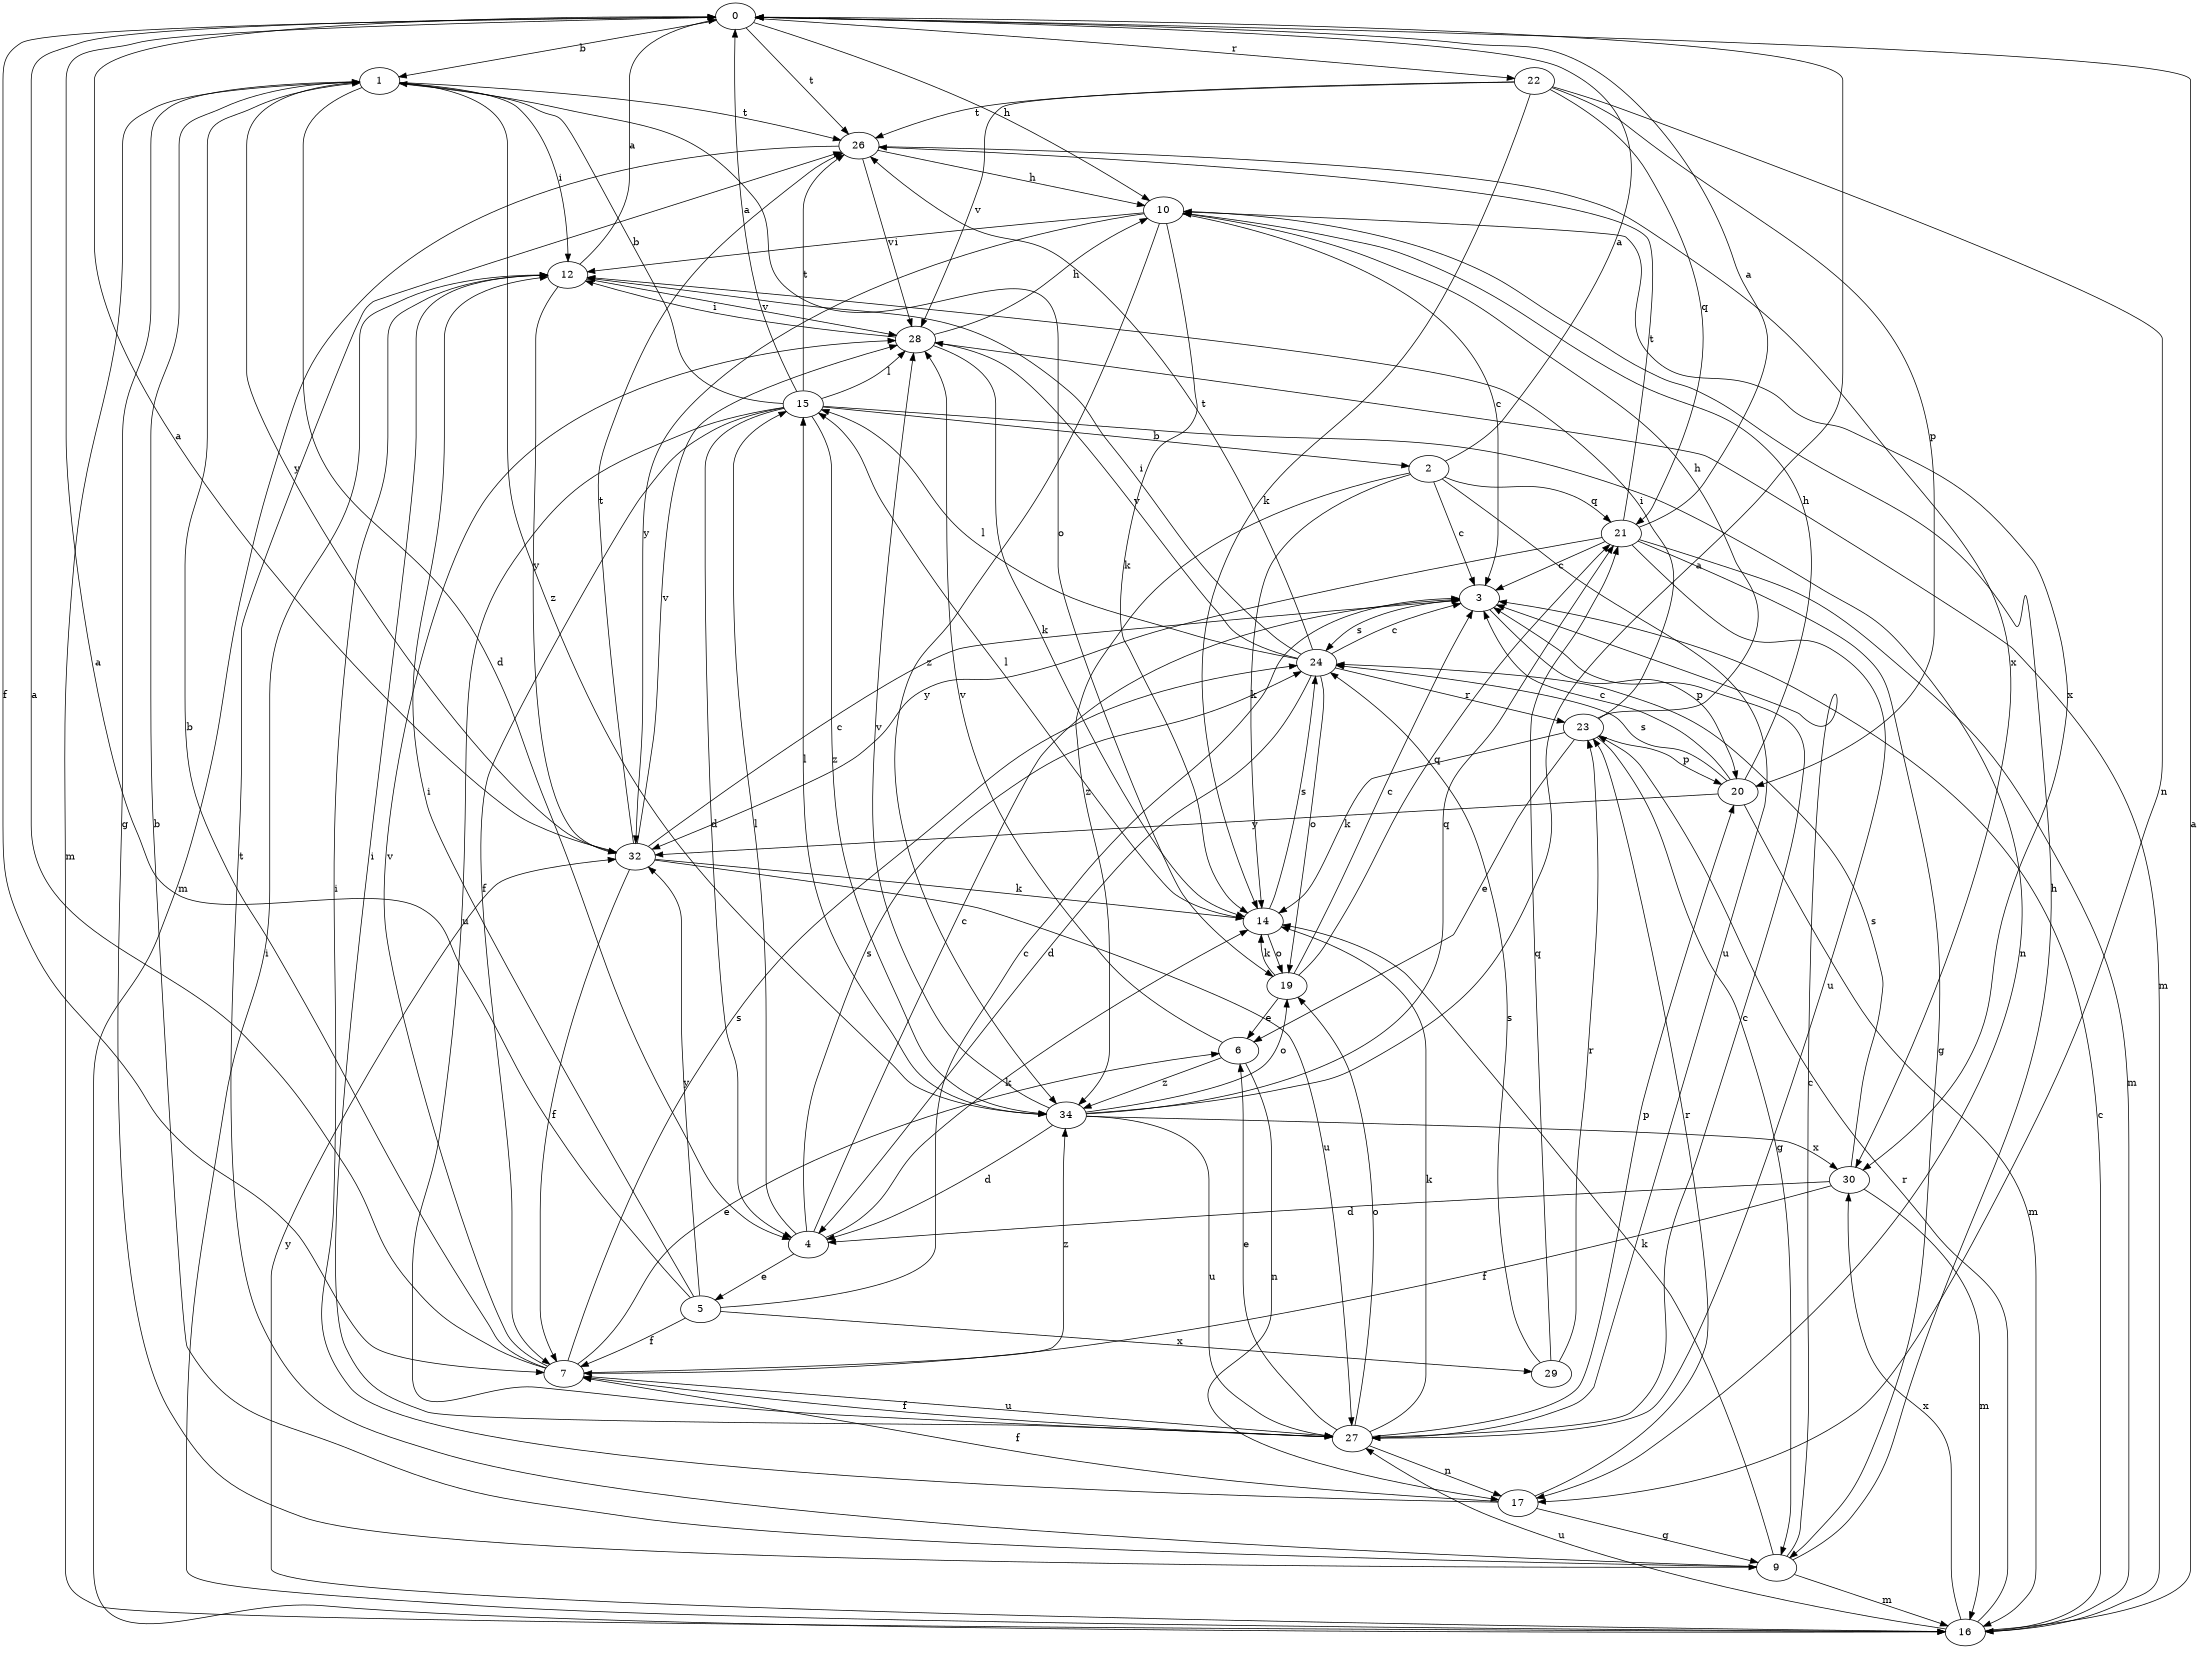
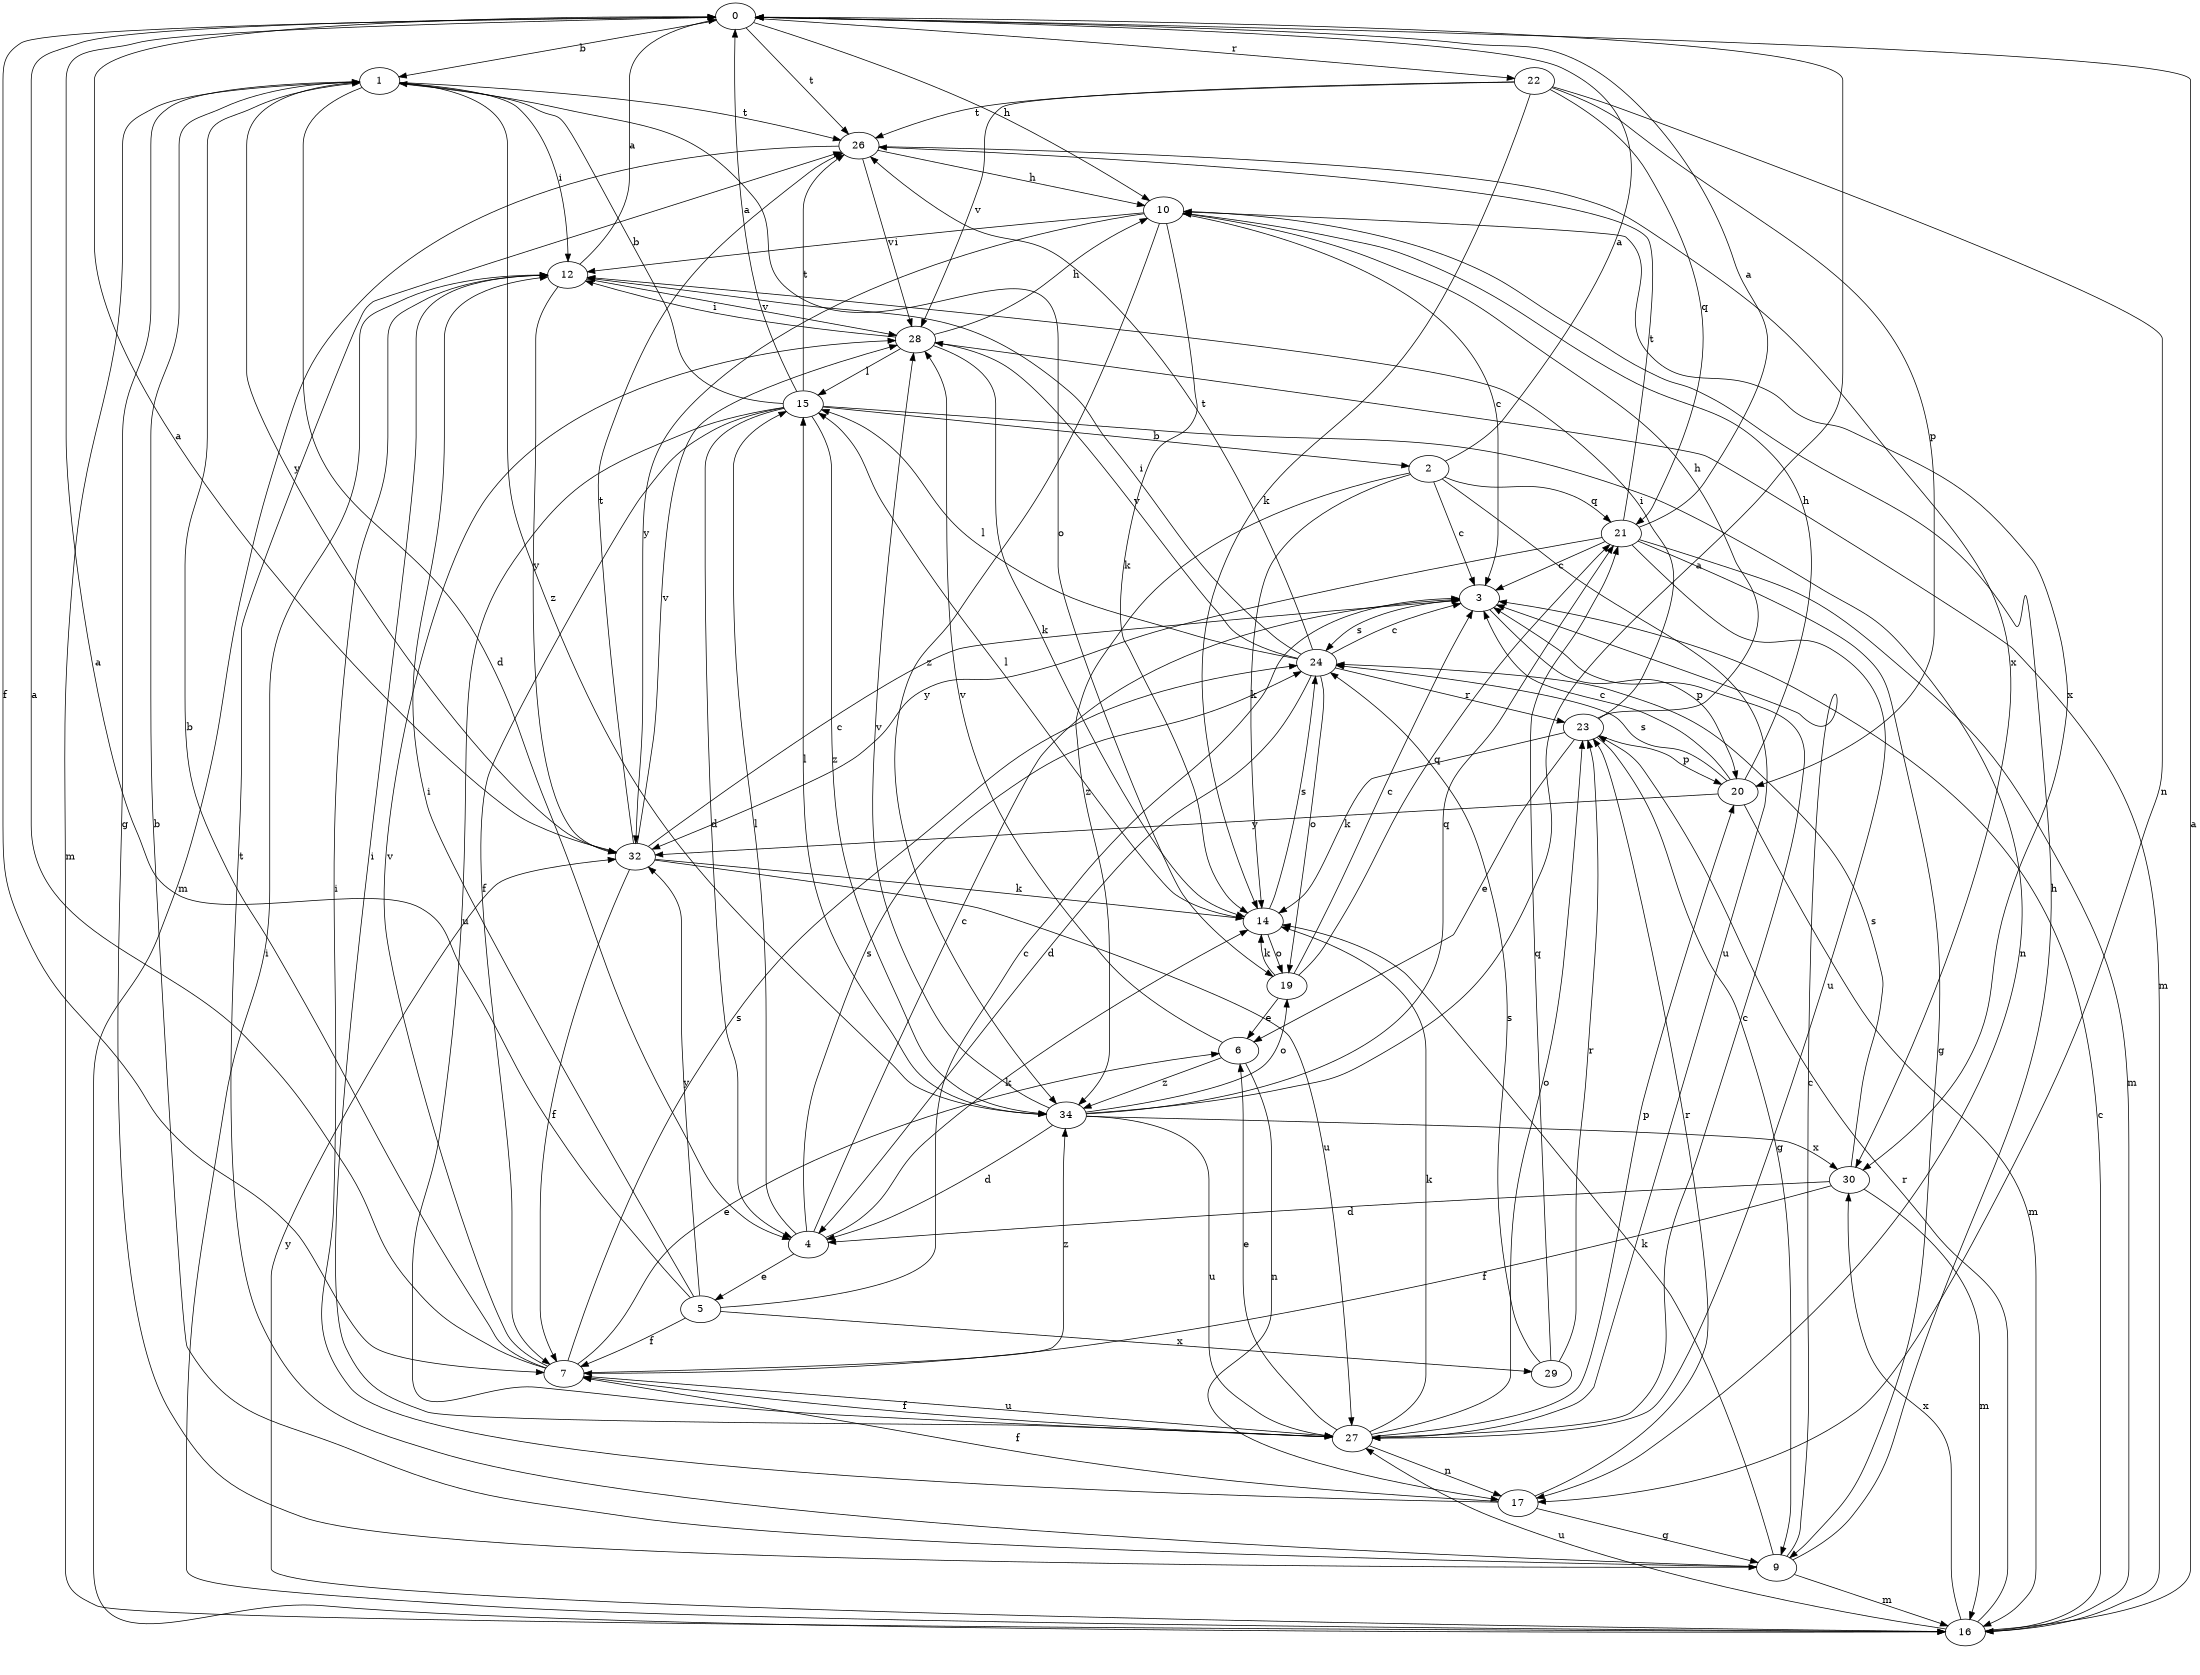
edge "15" -> "28": reversed
edge "27" -> "19": now "27" -> "23"
